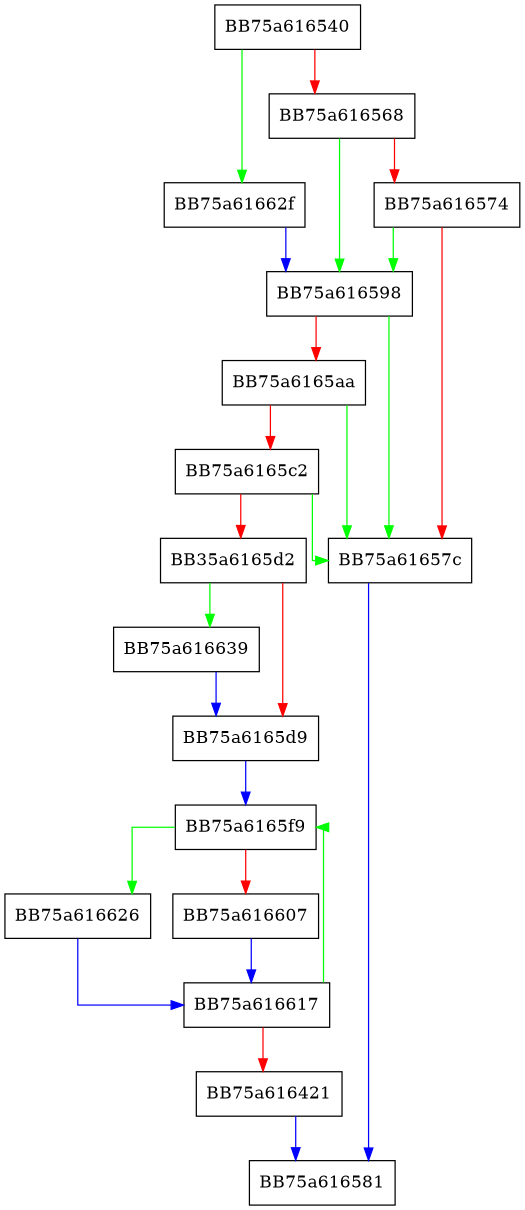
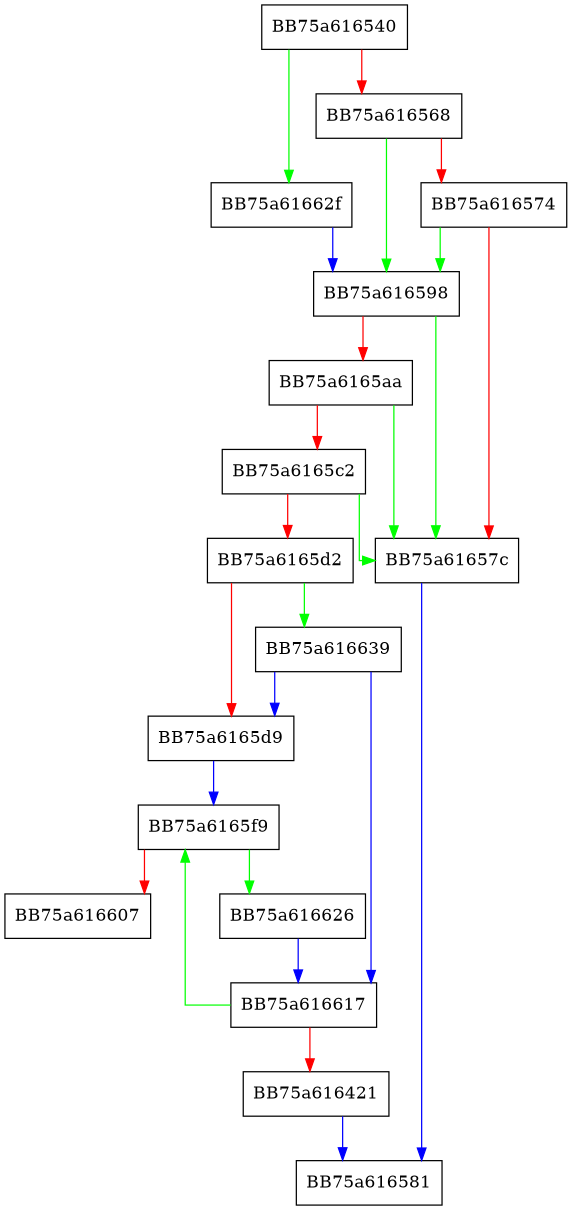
node "BB35a6165d2": label "BB35a6165d2" -> "BB75a6165d2"
edge "BB75a616607" -> "BB75a616617": now "BB75a616639" -> "BB75a616617"
